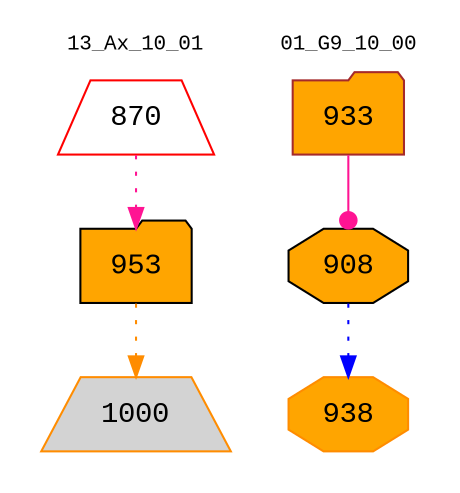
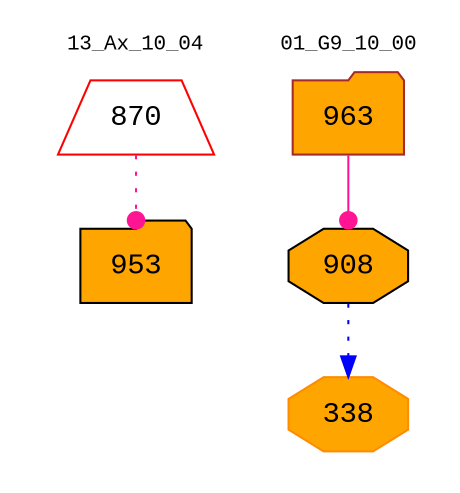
cluster "13_Ax_10_01": label "13_Ax_10_01" -> "13_Ax_10_04"
node "933": label "933" -> "963"
edge "870" -> "953": arrowhead normal -> dot
node "1000": removed
node "938": label "938" -> "338"
